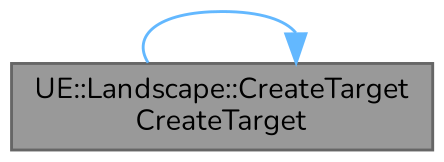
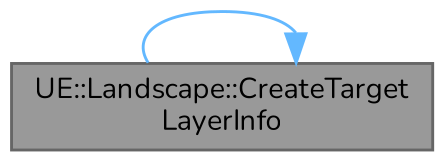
node "UE::Landscape::CreateTarget CreateTarget": label "UE::Landscape::CreateTarget CreateTarget" -> "UE::Landscape::CreateTarget LayerInfo"
